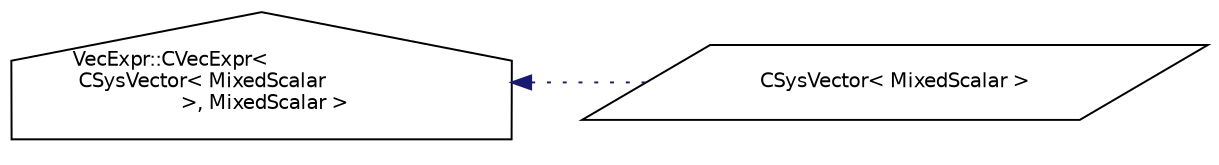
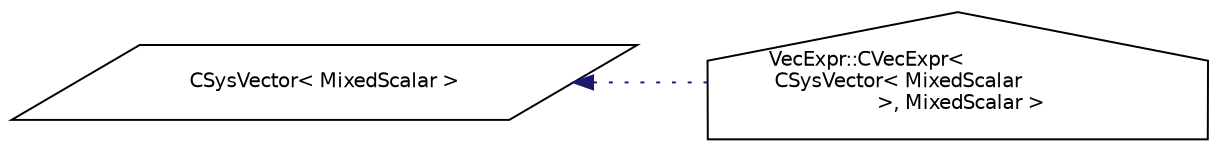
edge "CSysVector< MixedScalar >" -> "VecExpr::CVecExpr< CSysVector< MixedScalar >, MixedScalar >": reversed
